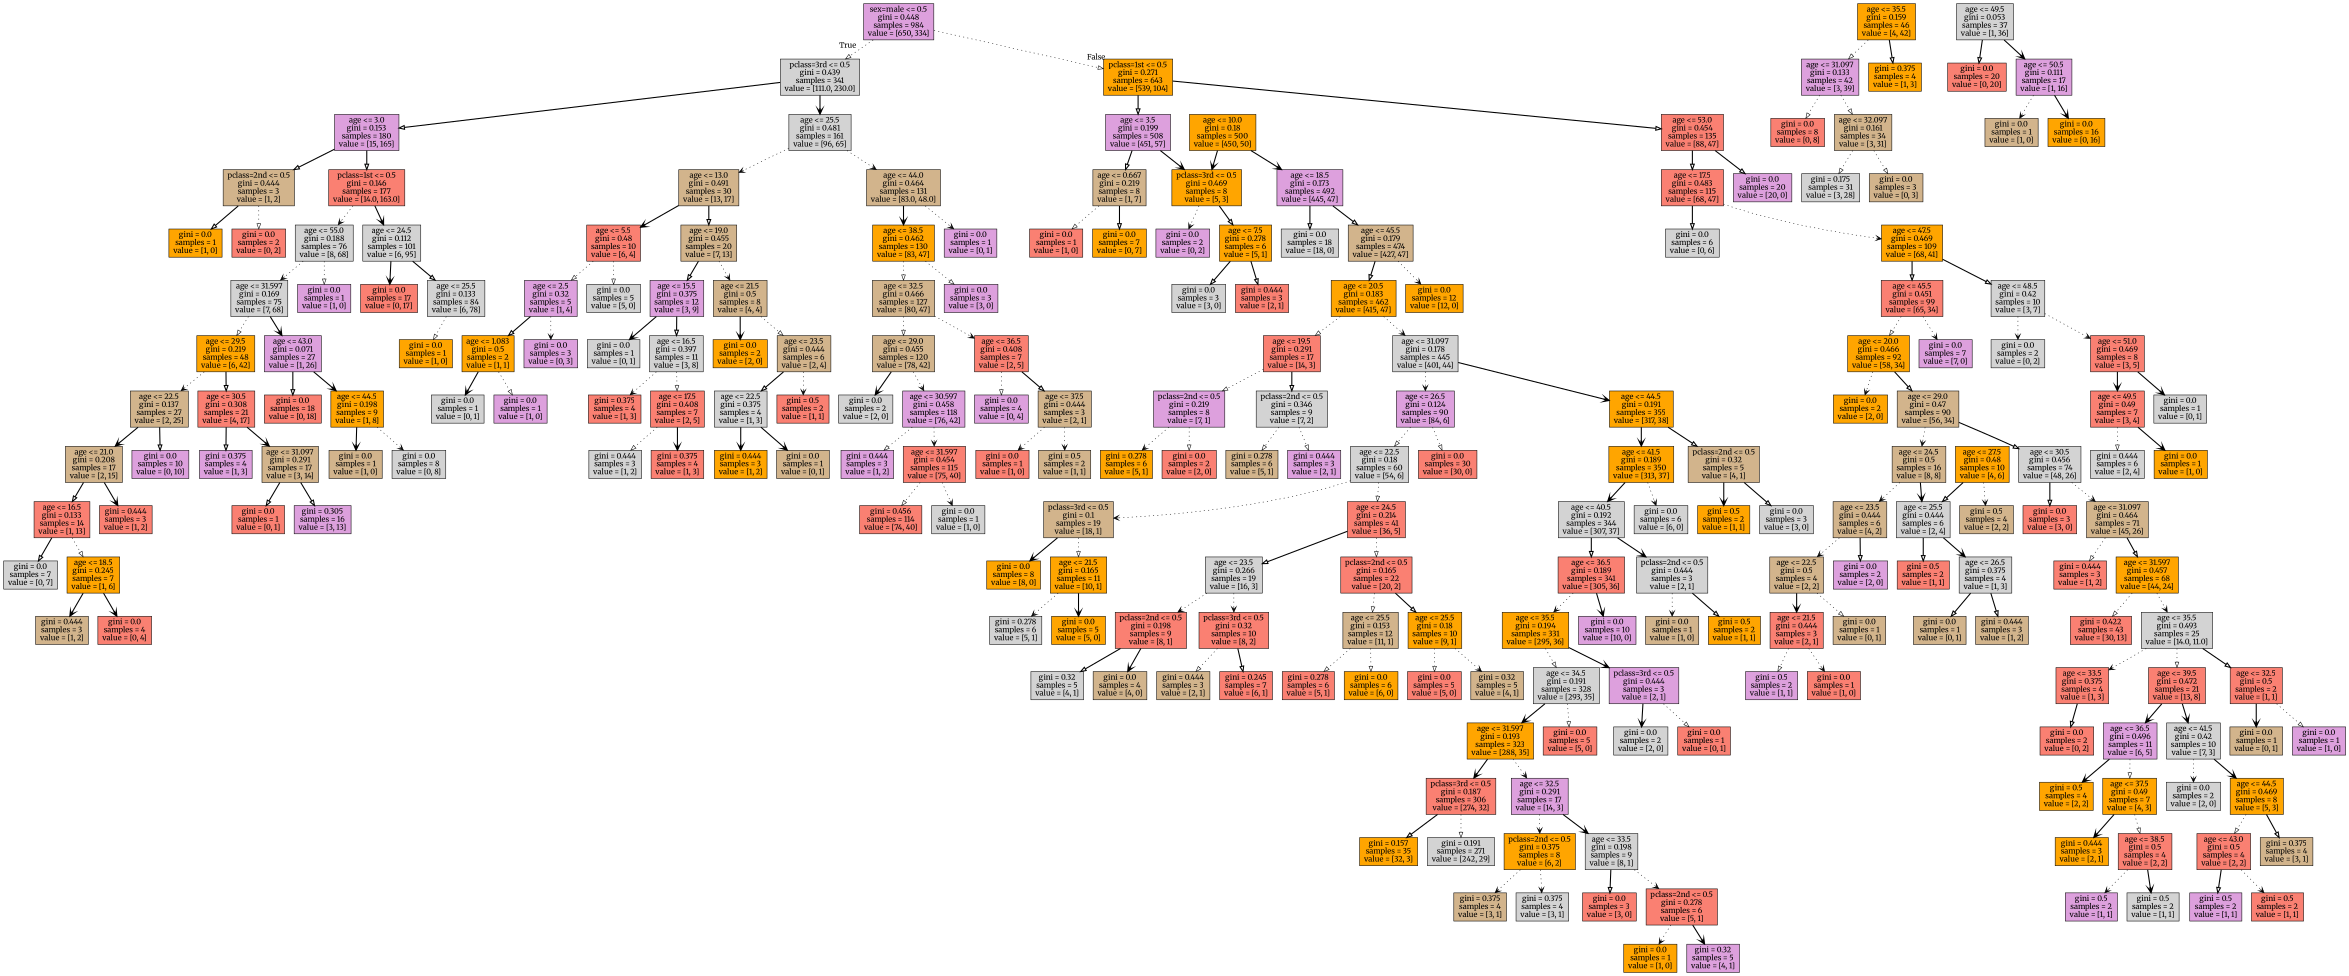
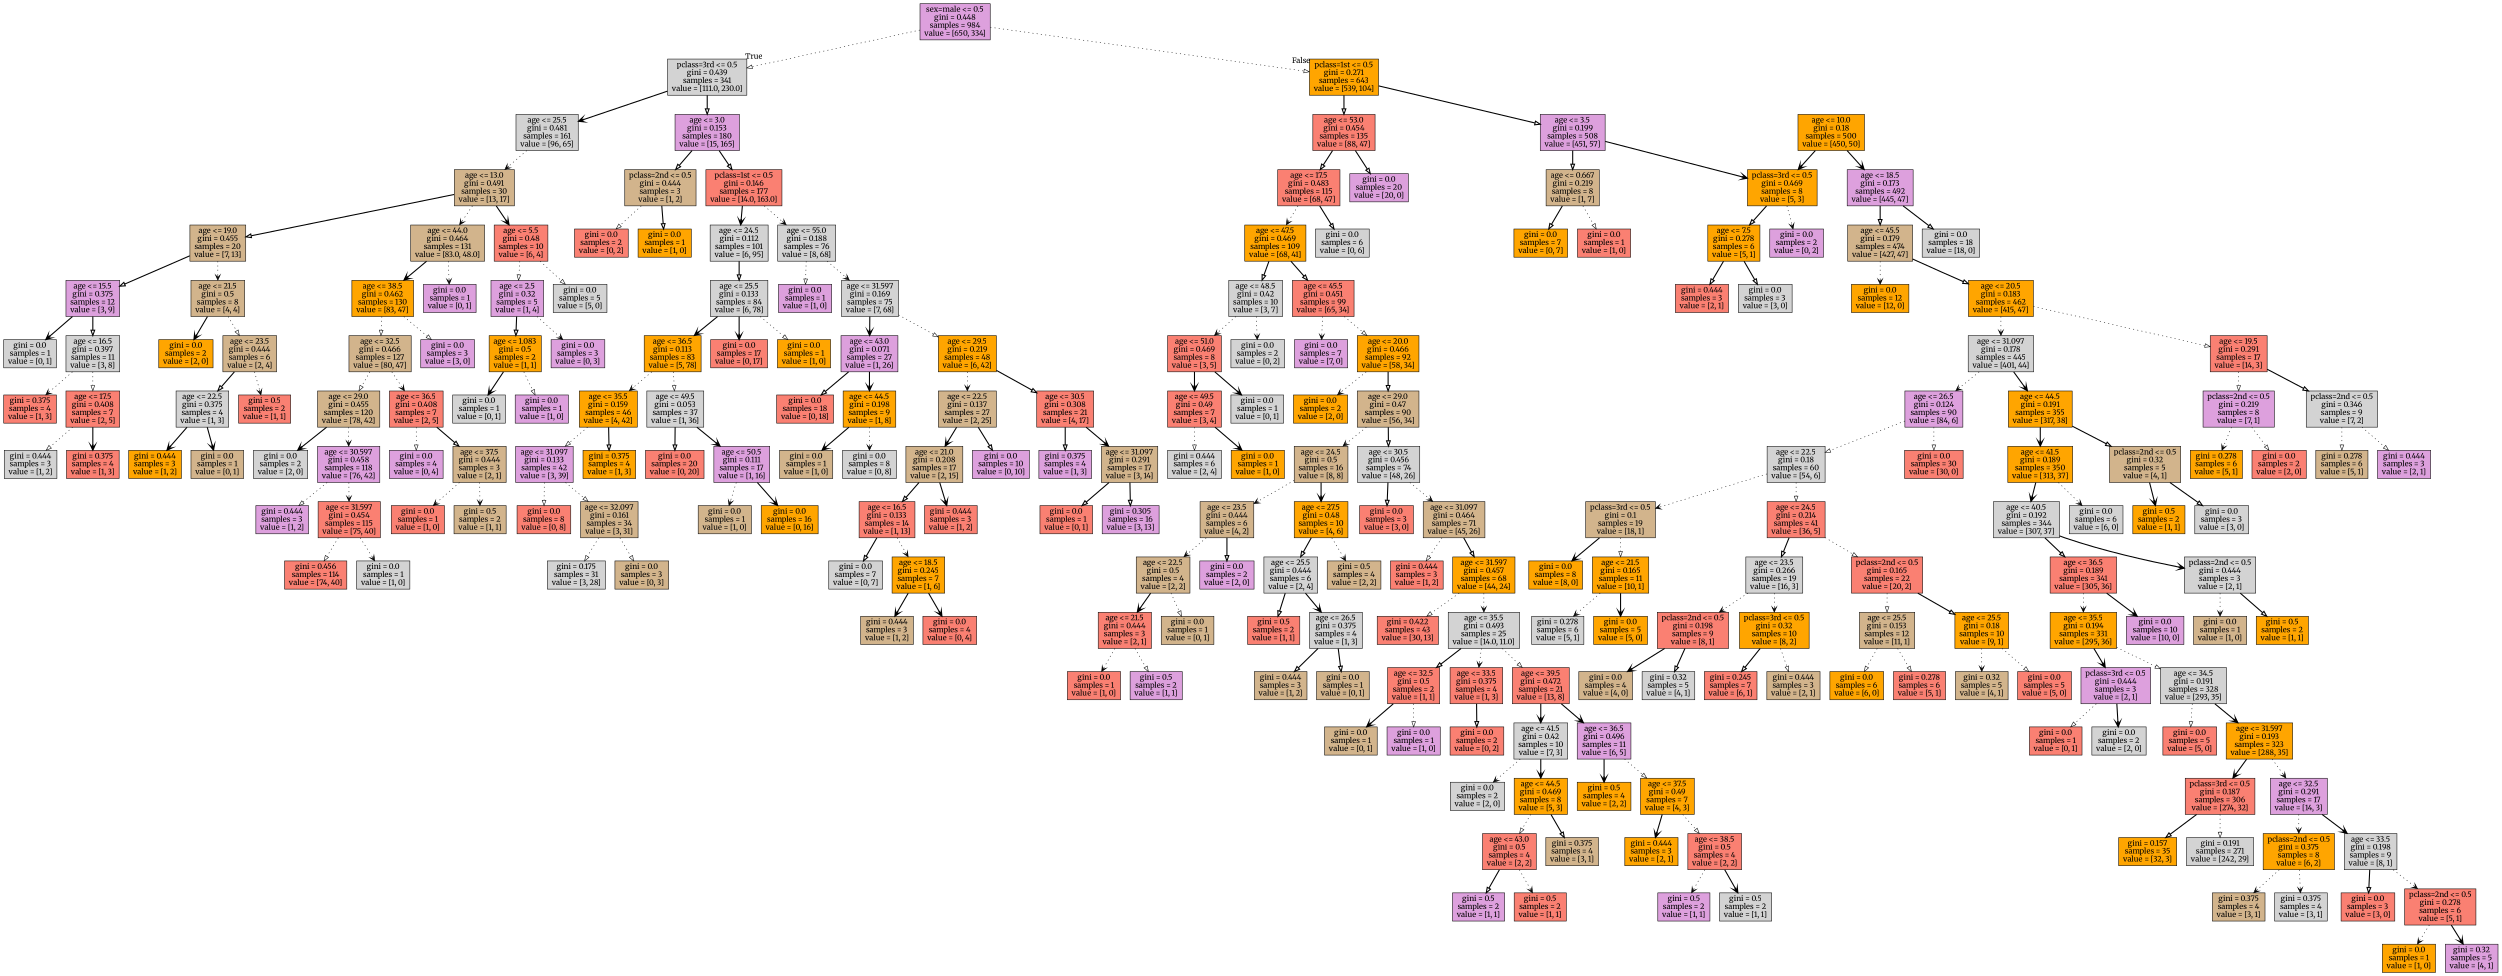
edge "age <= 25.5 gini = 0.481 samples = 161 value = [96, 65]" -> "age <= 44.0 gini = 0.464 samples = 131 value = [83.0, 48.0]": now "age <= 13.0 gini = 0.491 samples = 30 value = [13, 17]" -> "age <= 44.0 gini = 0.464 samples = 131 value = [83.0, 48.0]"
edge "age <= 24.5 gini = 0.112 samples = 101 value = [6, 95]" -> "gini = 0.0 samples = 17 value = [0, 17]": now "age <= 25.5 gini = 0.133 samples = 84 value = [6, 78]" -> "gini = 0.0 samples = 17 value = [0, 17]"
node "age <= 36.5 gini = 0.113 samples = 83 value = [5, 78]": added
edge "age <= 24.5 gini = 0.5 samples = 16 value = [8, 8]" -> "age <= 25.5 gini = 0.444 samples = 6 value = [2, 4]": now "age <= 24.5 gini = 0.5 samples = 16 value = [8, 8]" -> "age <= 27.5 gini = 0.48 samples = 10 value = [4, 6]"
edge "age <= 16.5 gini = 0.133 samples = 14 value = [1, 13]" -> "age <= 18.5 gini = 0.245 samples = 7 value = [1, 6]": arrowhead onormal -> vee
node "pclass=3rd <= 0.5 gini = 0.32 samples = 10 value = [8, 2]": fillcolor salmon -> orange
